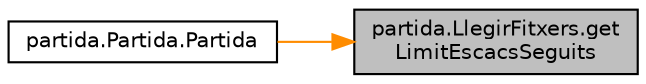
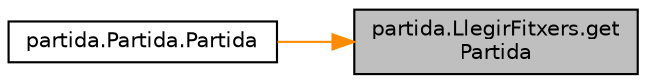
node "partida.LlegirFitxers.get LimitEscacsSeguits": label "partida.LlegirFitxers.get LimitEscacsSeguits" -> "partida.LlegirFitxers.get Partida"
